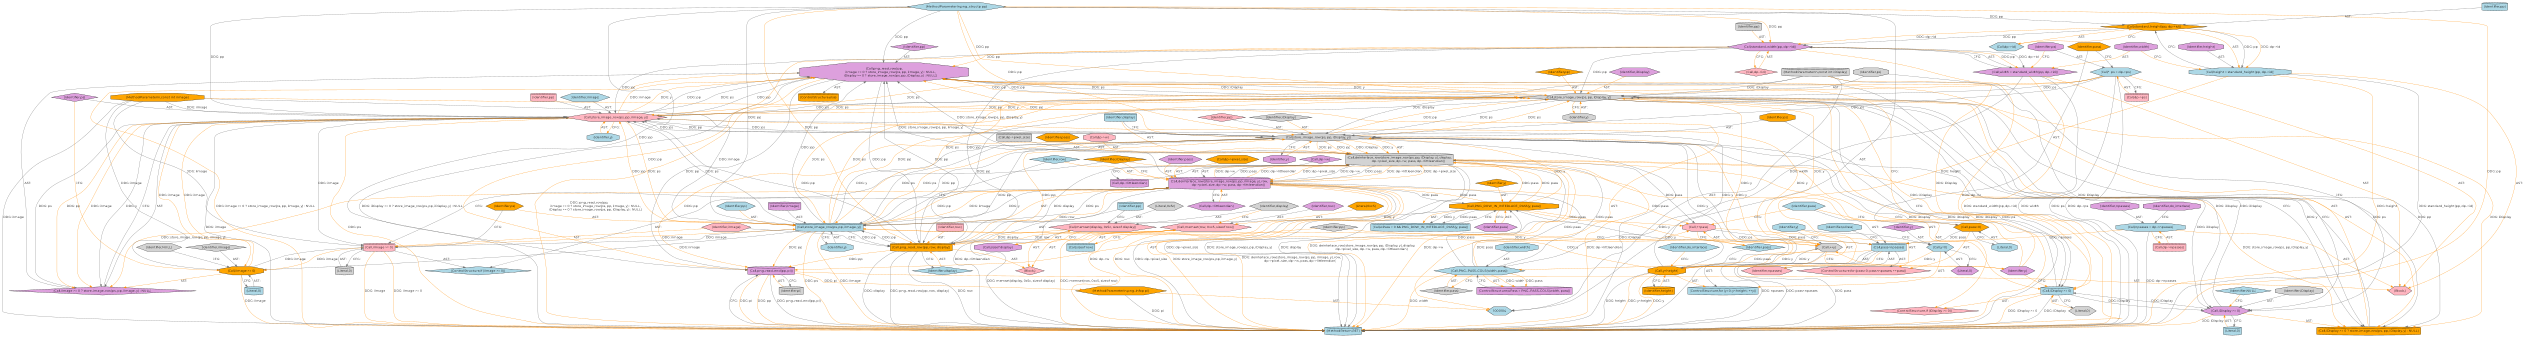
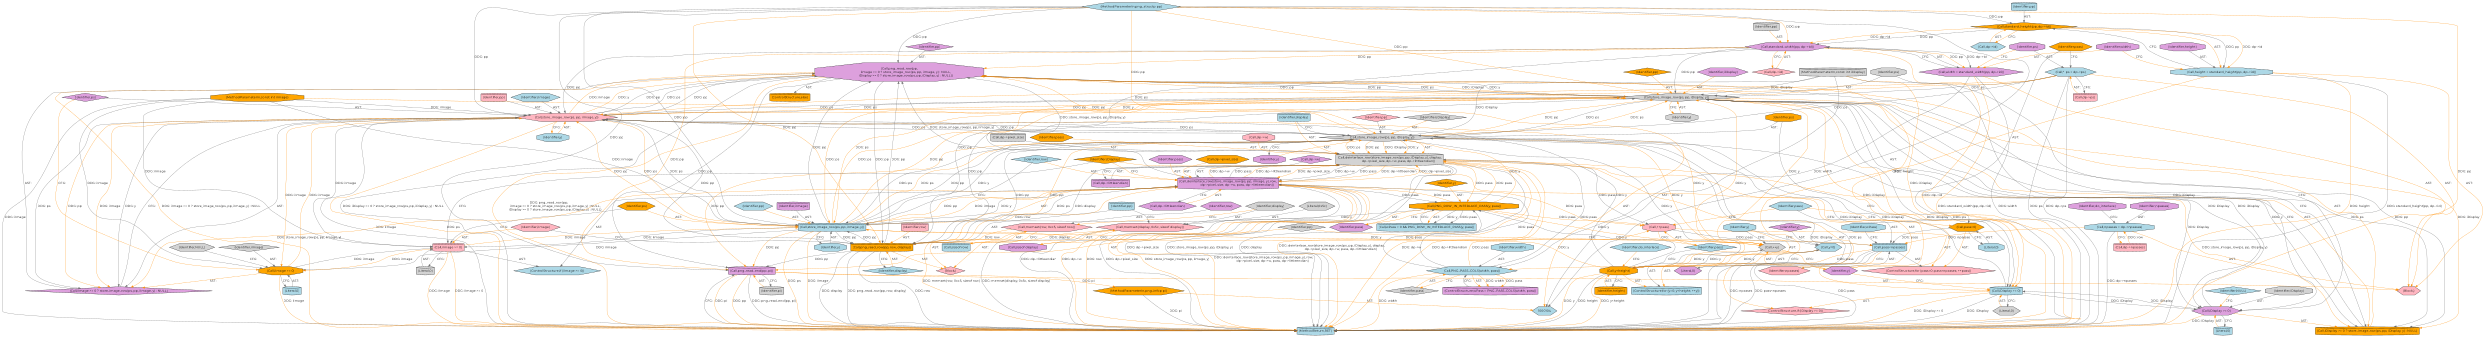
node "(Literal,0xc5)": removed
edge "(Call,dp->npasses)" -> "(Call,npasses = dp->npasses)": label "AST: " -> "DDG: row"
edge "(Call,png_read_row(pp, row, display))" -> "(Call,png_read_end(pp, pi))": color darkorange -> gray40
node "(ControlStructure,if (iImage >= 0))": shape diamond -> hexagon
